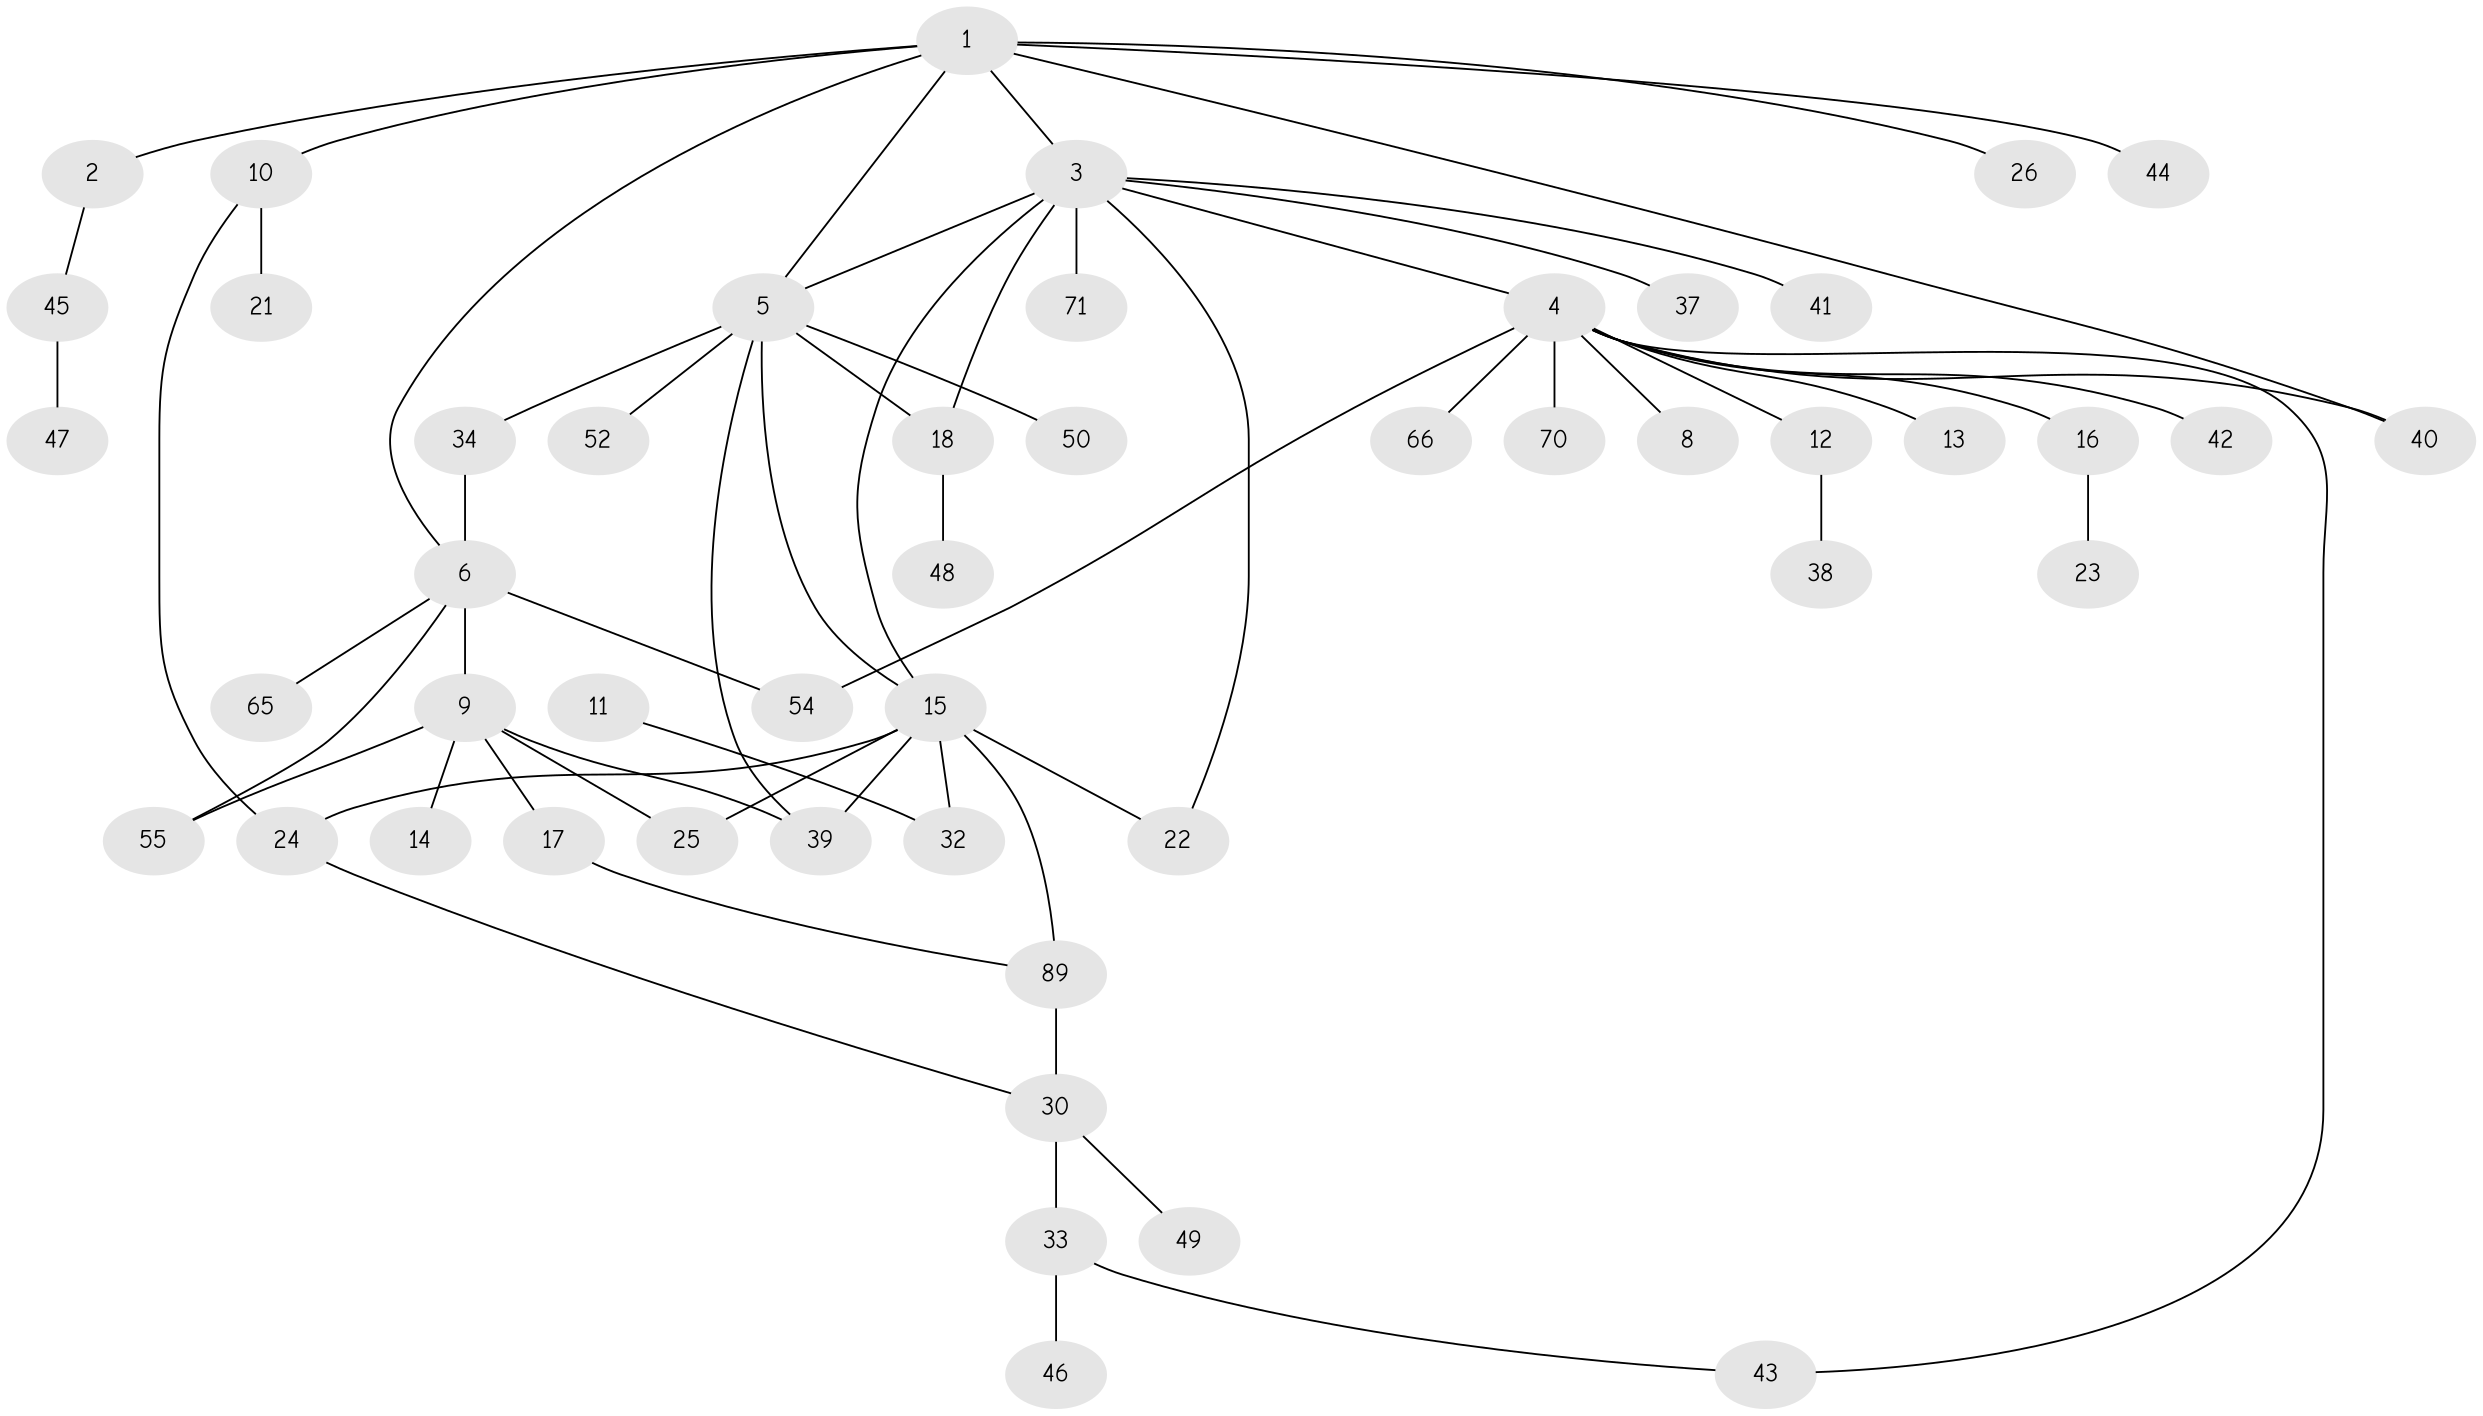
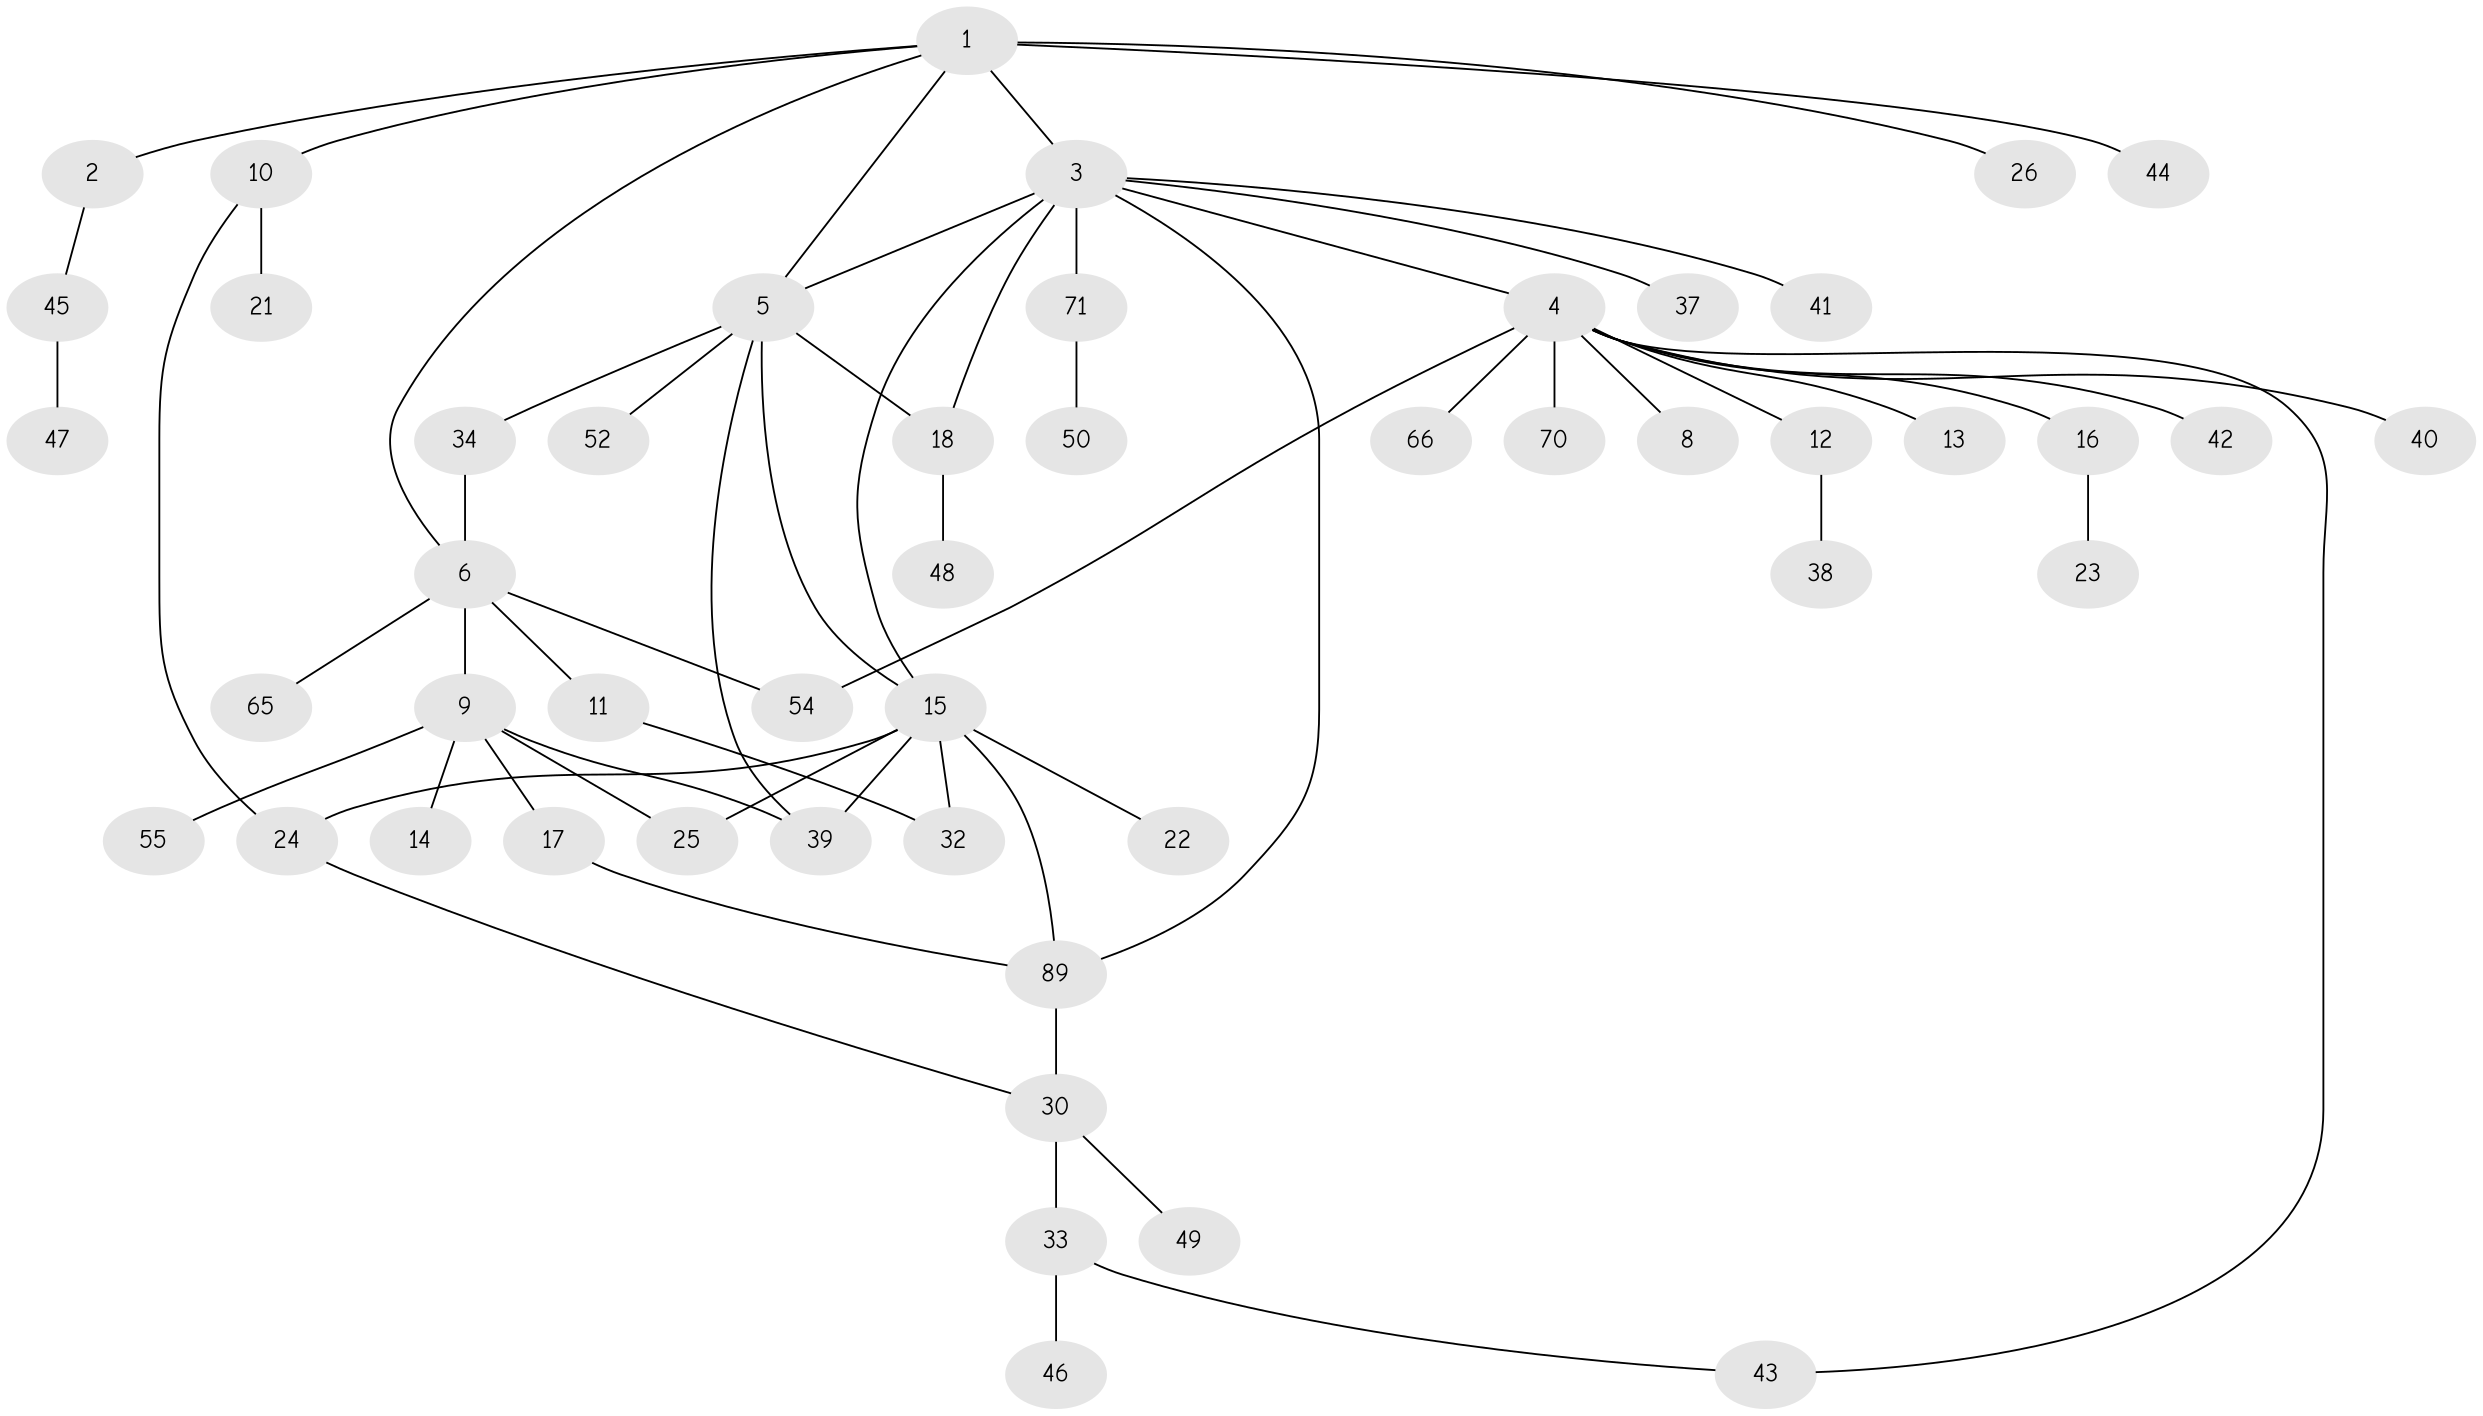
edge "1" -- "40": removed
edge "5" -- "50": now "71" -- "50"
edge "3" -- "22": now "3" -- "89"
edge "6" -- "55": now "6" -- "11"
